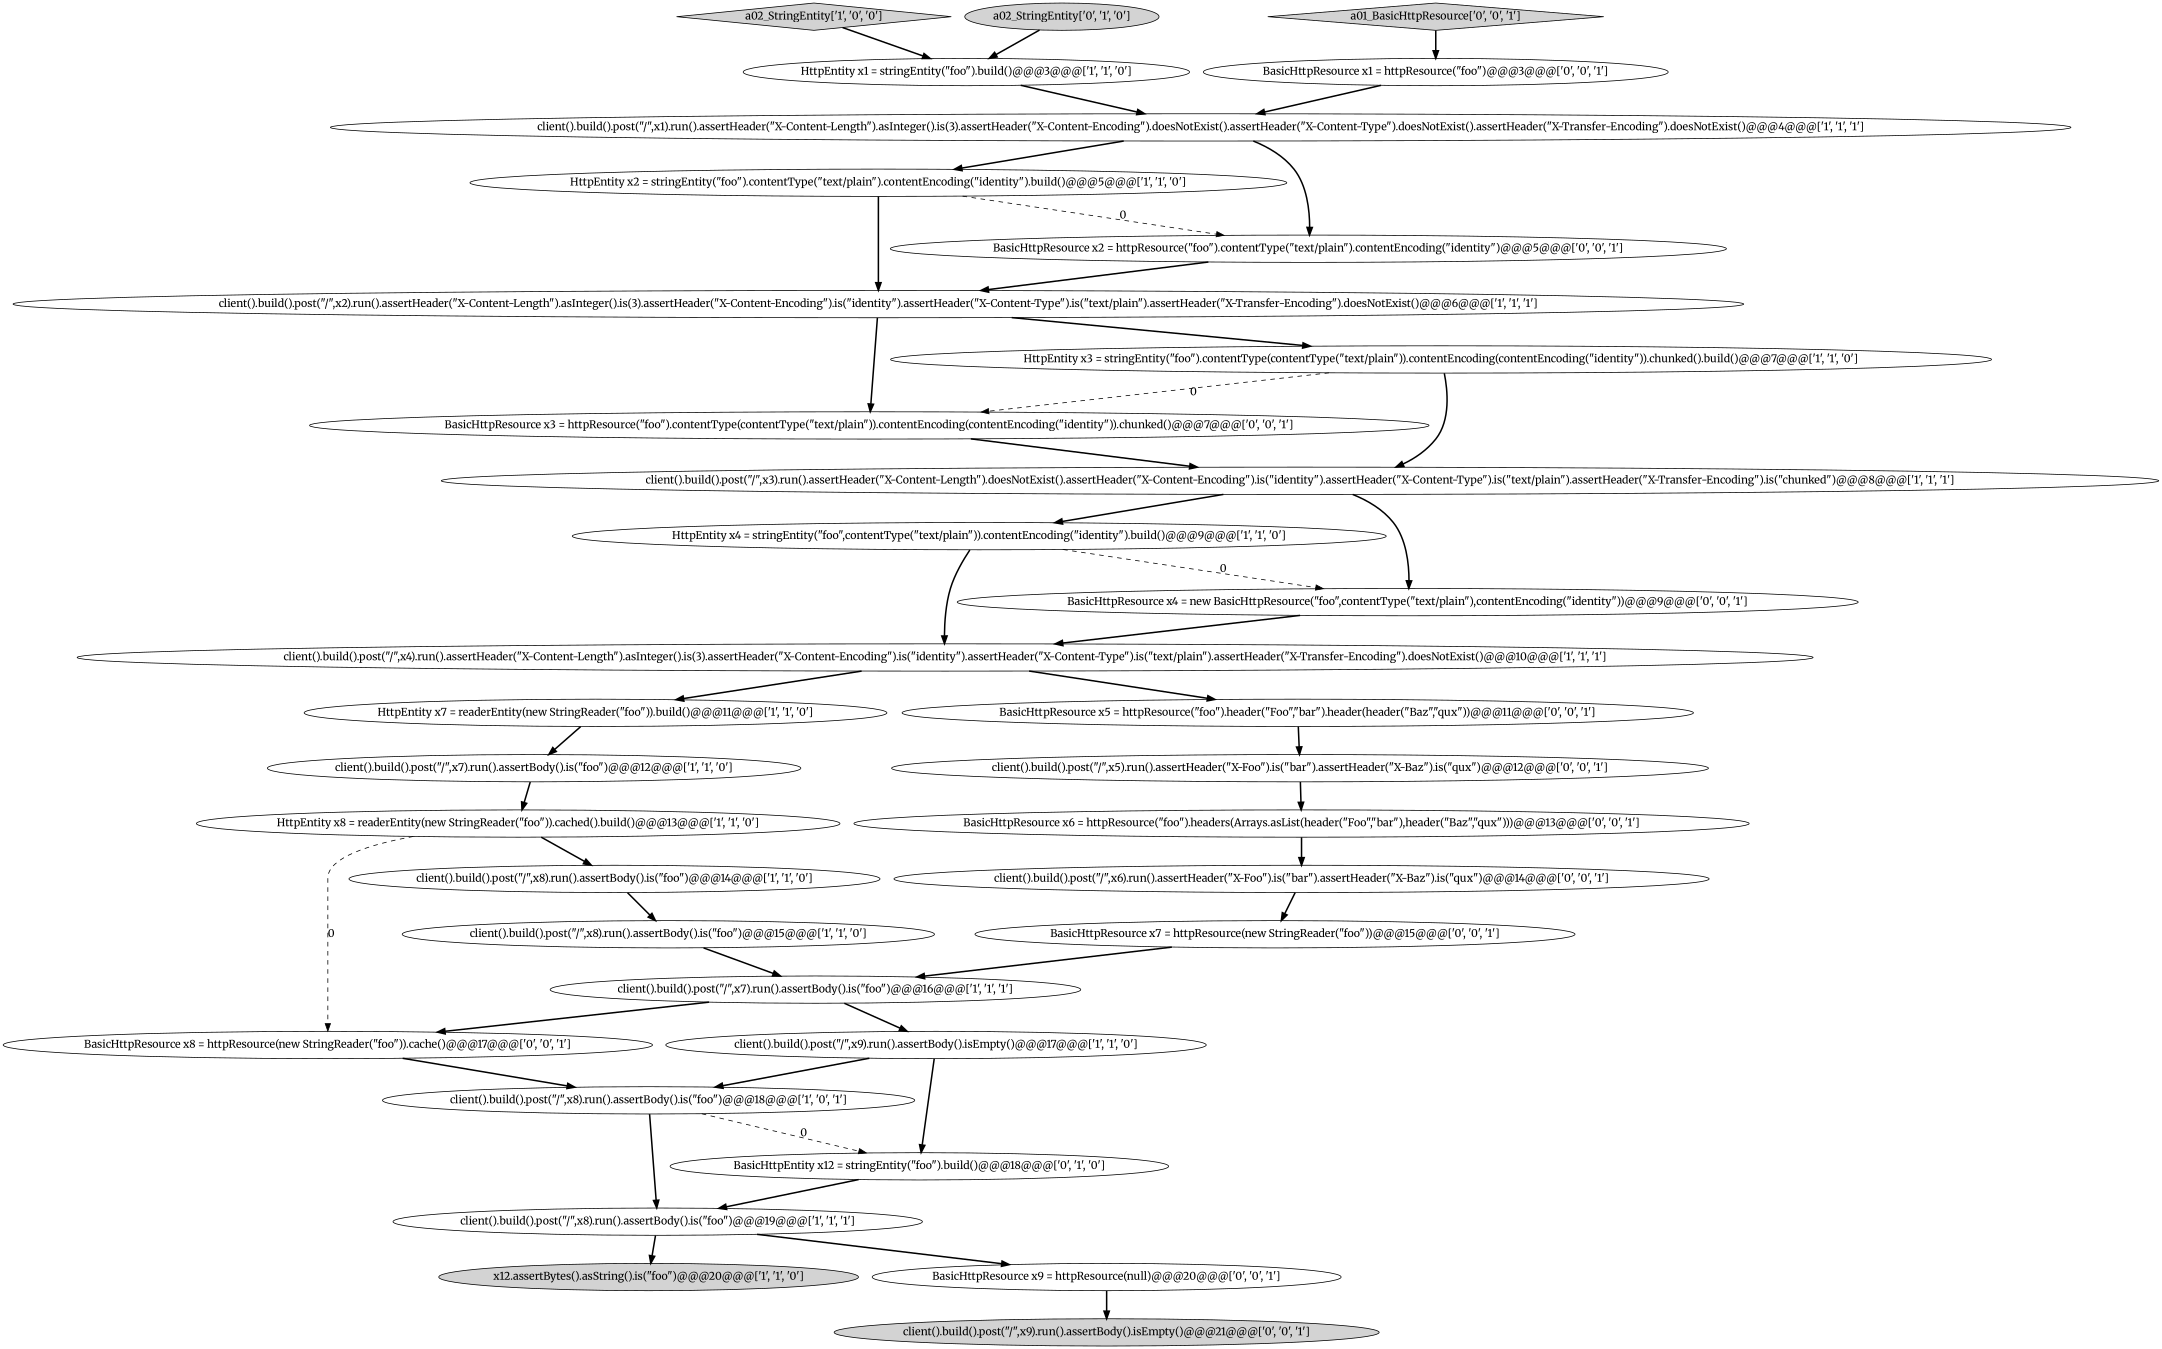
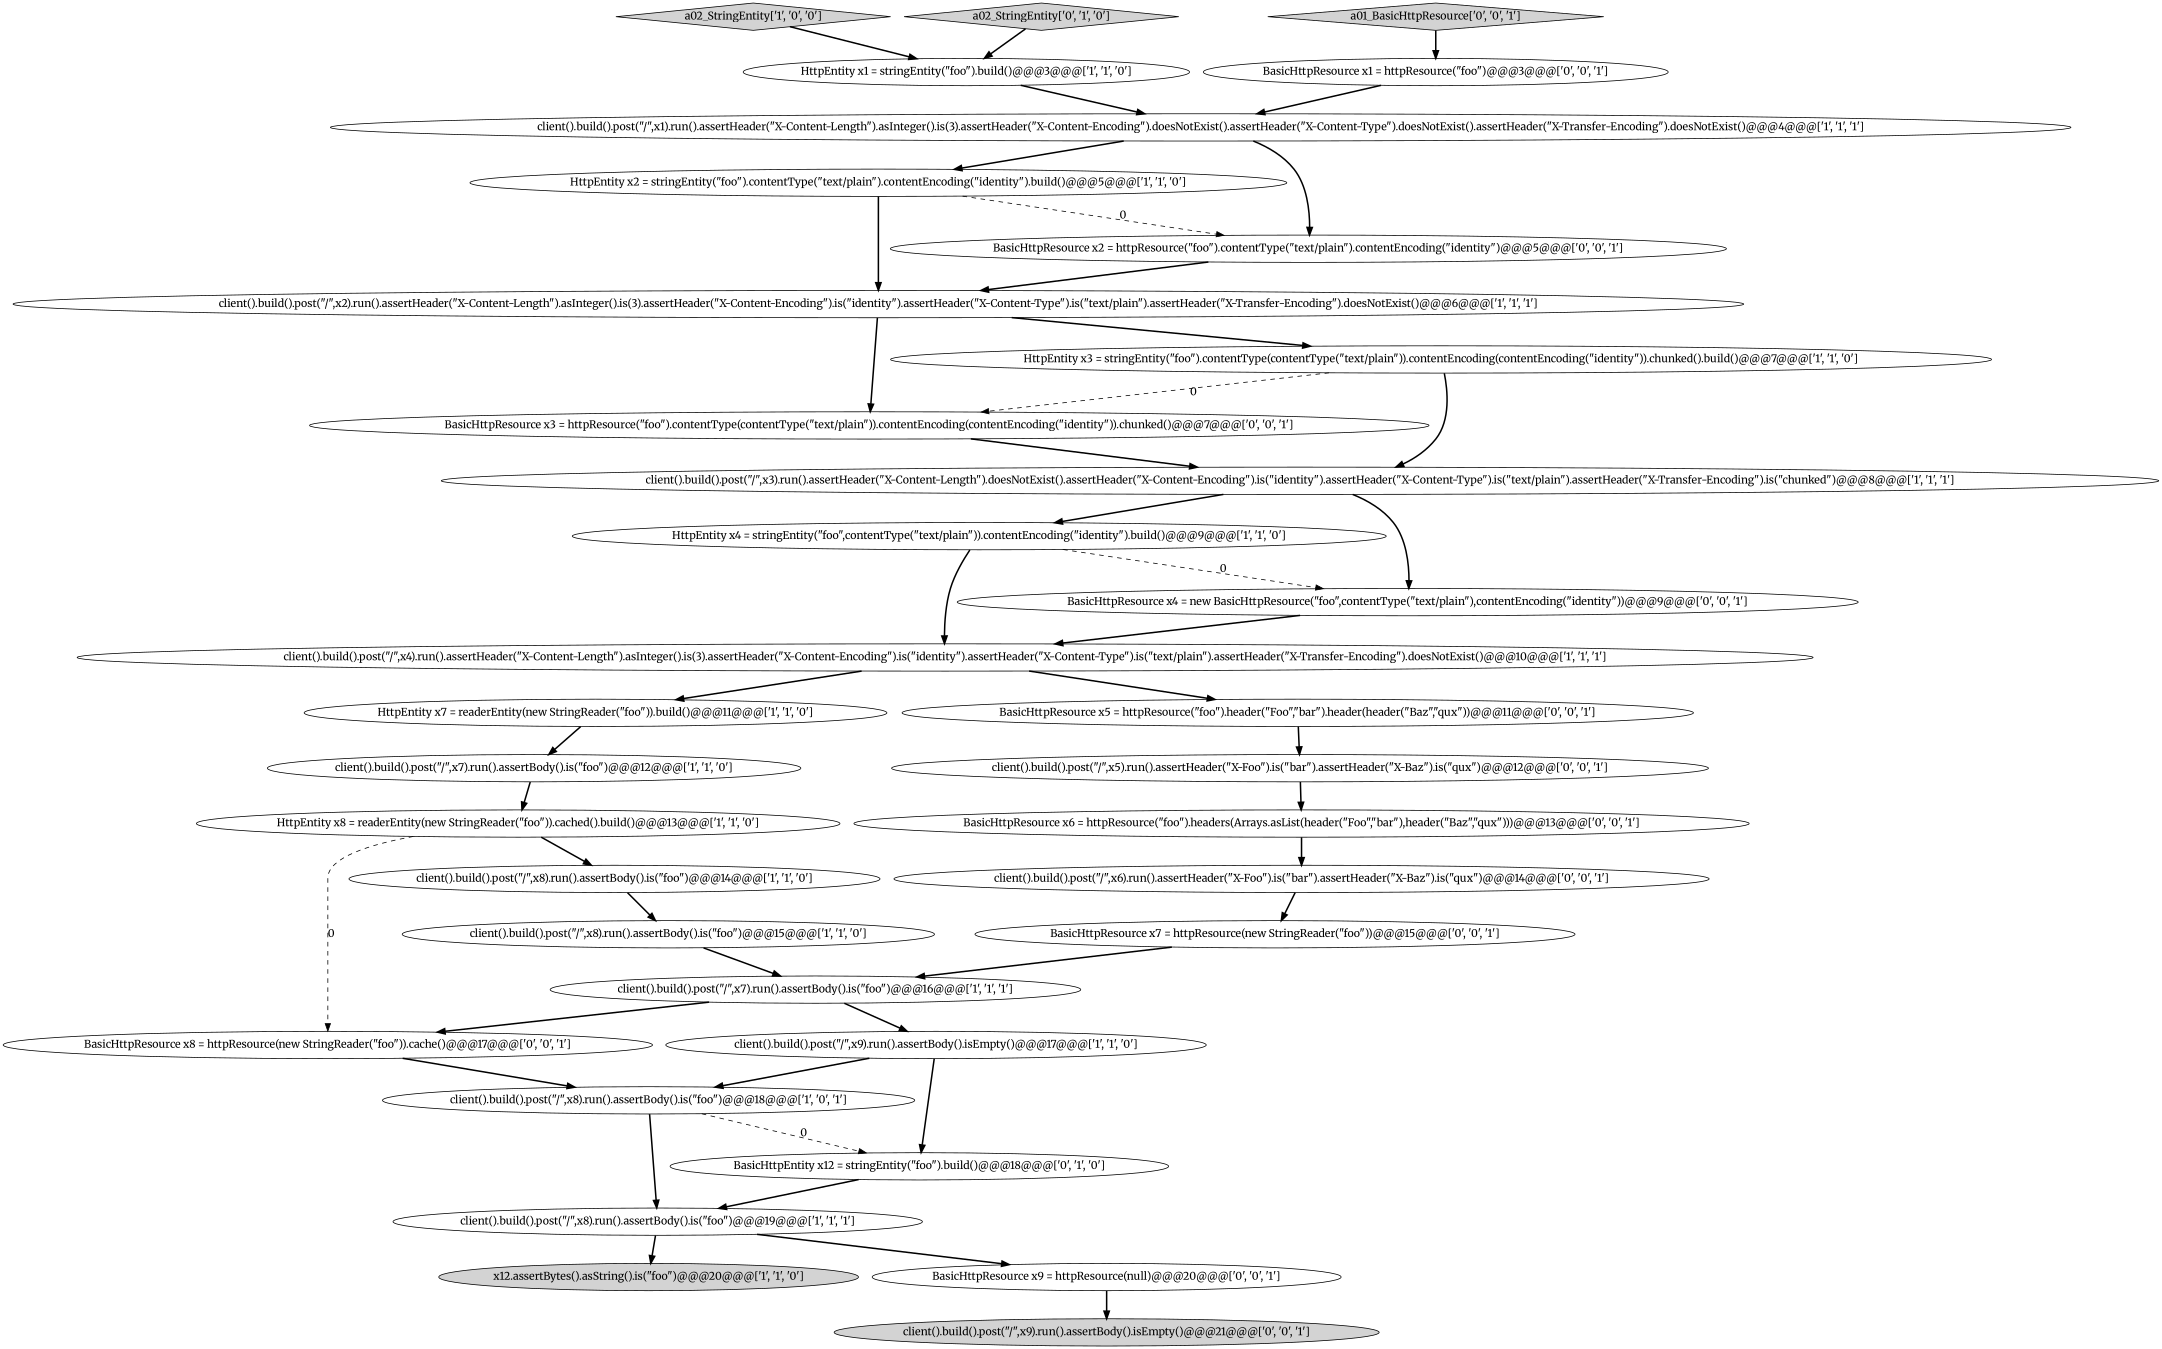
node "a02_StringEntity['0', '1', '0']": shape ellipse -> diamond
